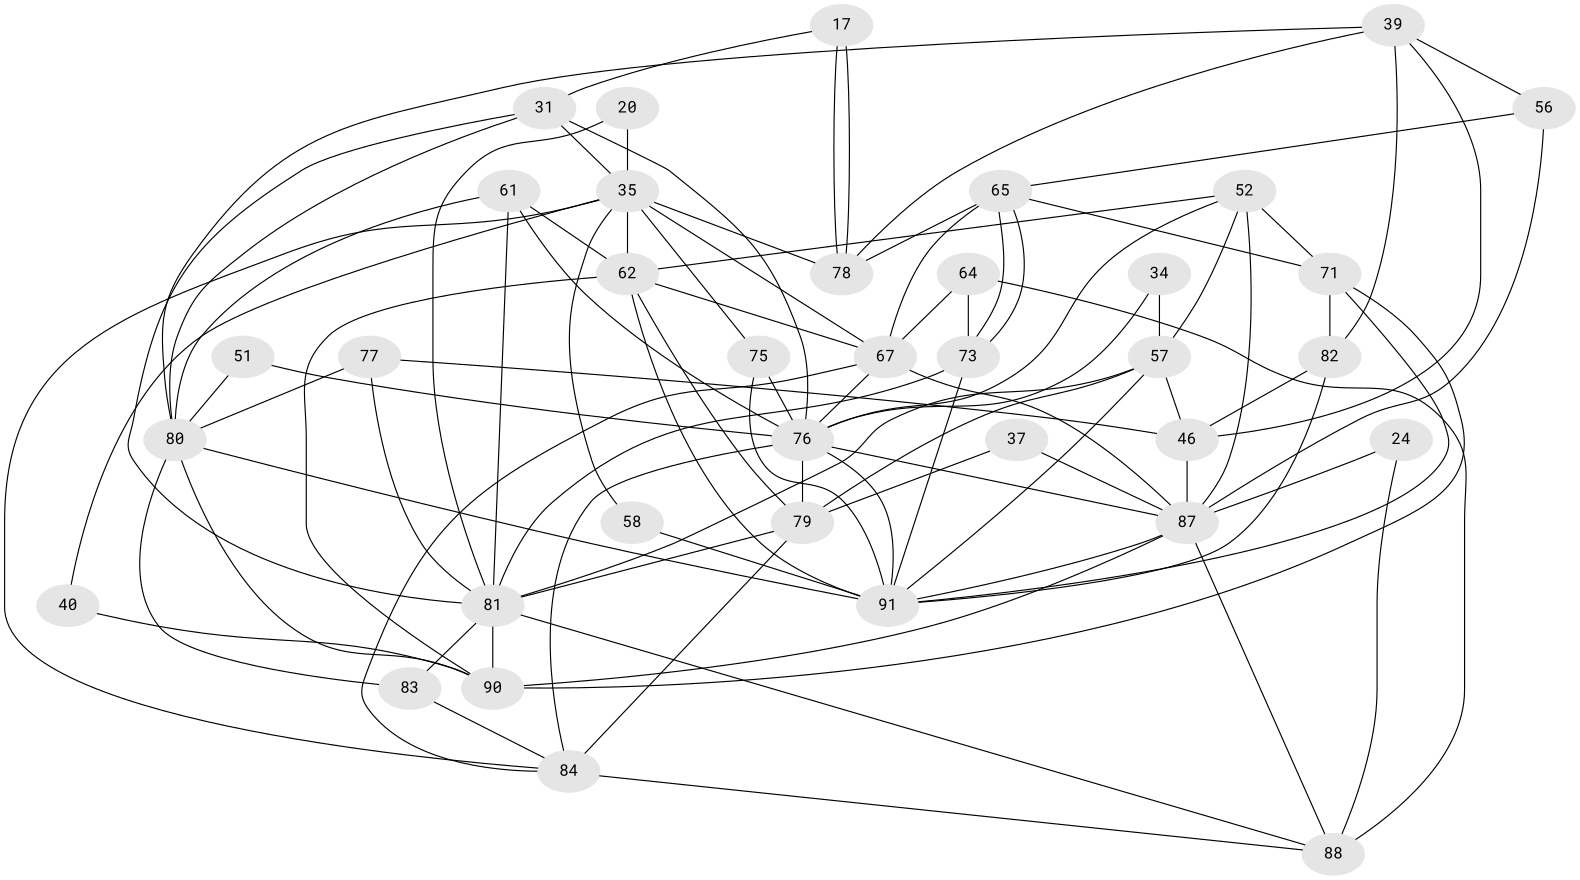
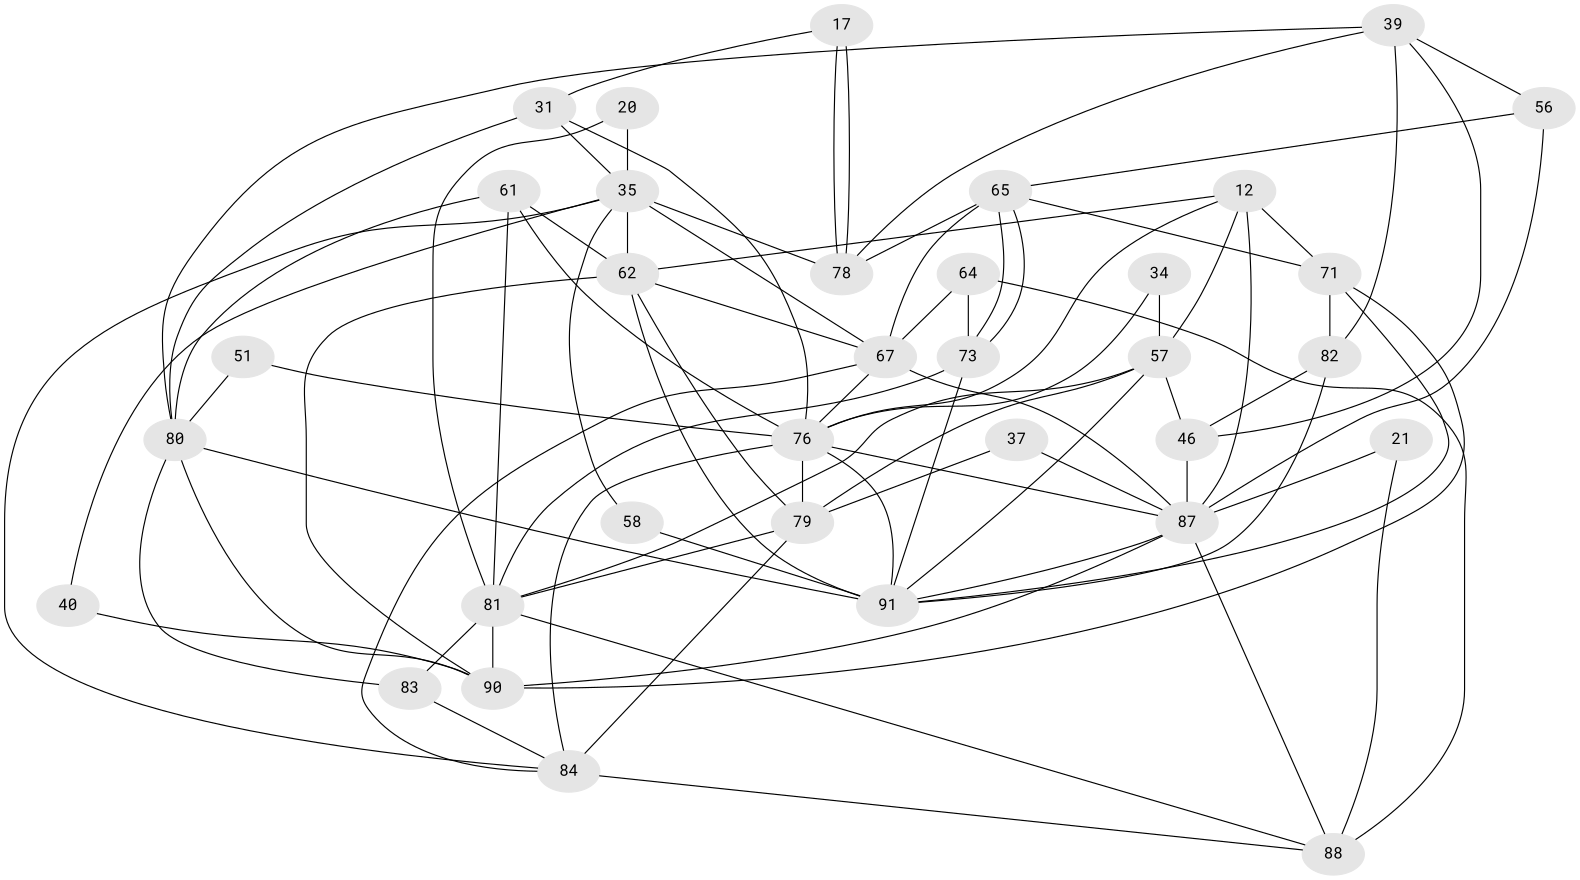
node "52": label "52" -> "12"
node "77": removed
node "75": removed
edge "31" -- "81": removed
node "24": label "24" -> "21"
